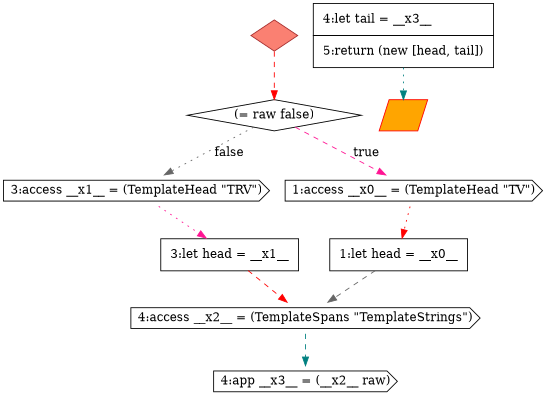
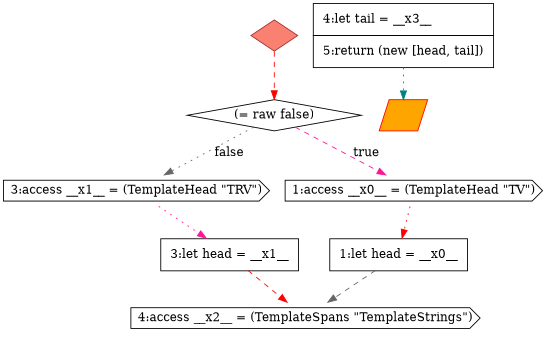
node "4:app __x3__ = (__x2__ raw)": removed
